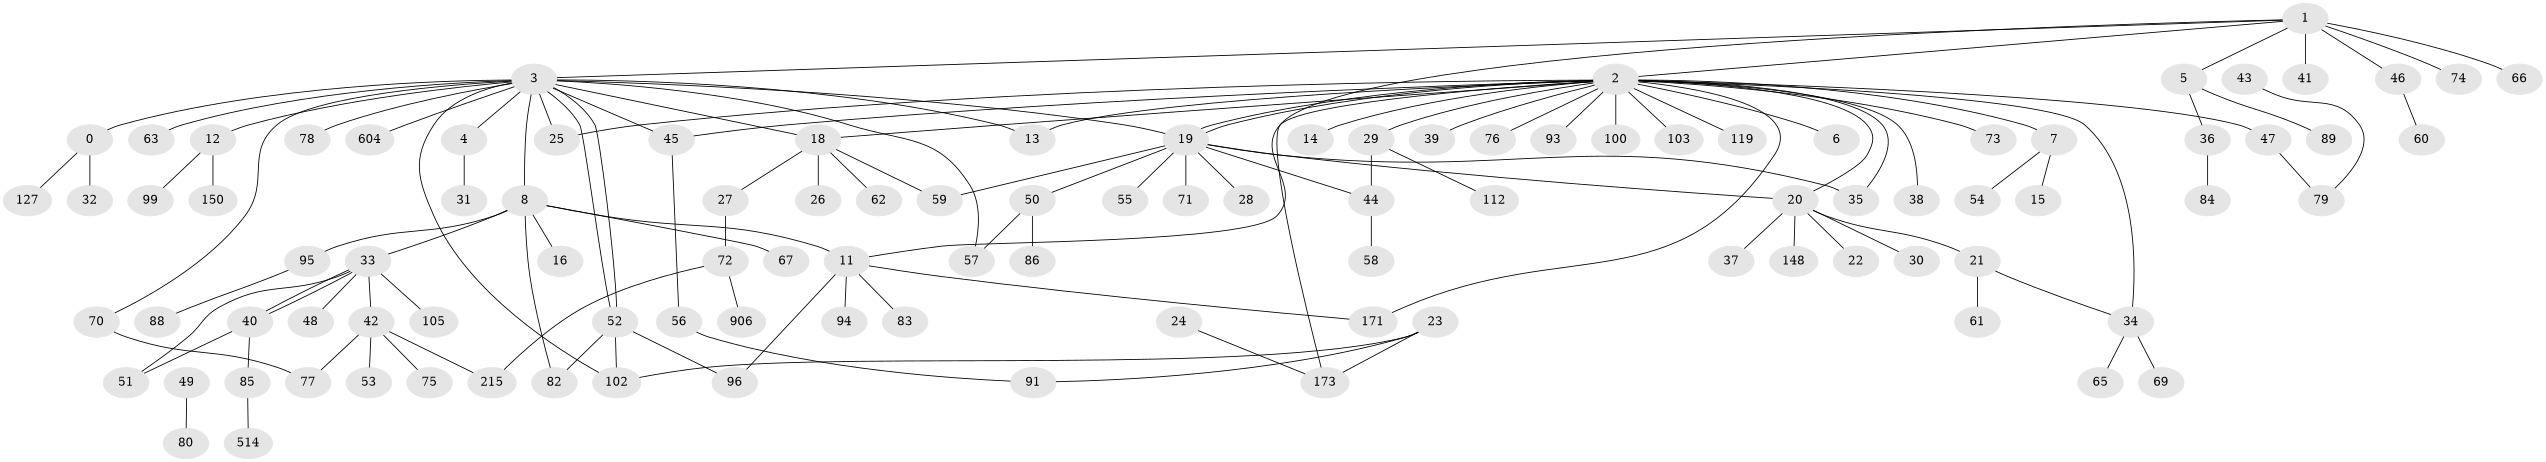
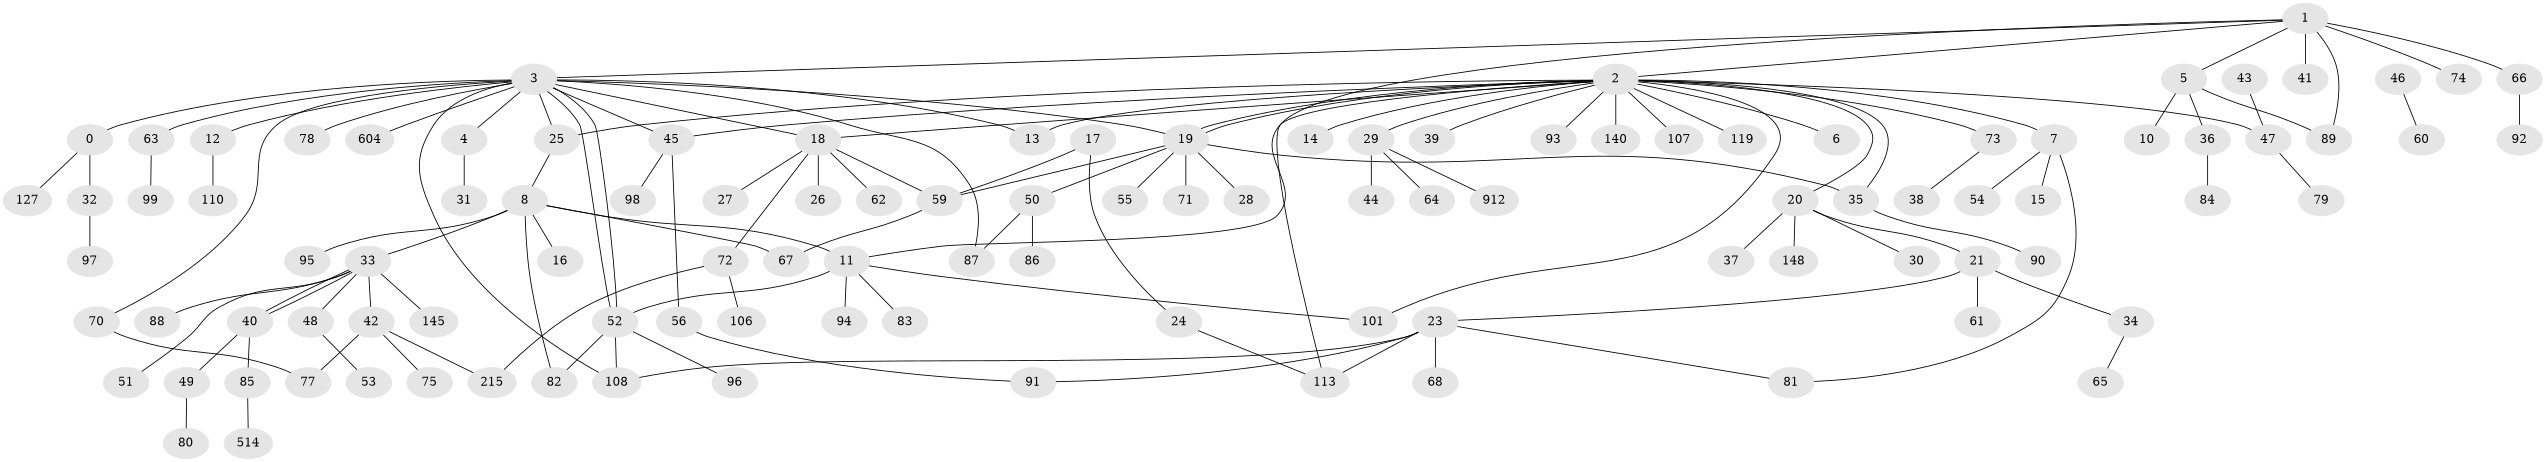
edge "1" -- "46": now "1" -- "89"
edge "2" -- "34": removed
edge "2" -- "38": now "73" -- "38"
edge "43" -- "79": now "43" -- "47"
edge "3" -- "8": now "25" -- "8"
node "17": added
node "76": removed
node "100": label "100" -> "140"
node "103": label "103" -> "107"
node "10": added
node "92": added
edge "19" -- "44": removed
edge "12" -- "99": now "63" -- "99"
edge "19" -- "20": removed
node "150": label "150" -> "110"
node "98": added
node "64": added
node "112": label "112" -> "912"
edge "59" -- "67": added
edge "27" -- "72": now "18" -- "72"
node "97": added
node "57": label "57" -> "87"
node "58": removed
node "22": removed
node "90": added
edge "95" -- "88": now "33" -- "88"
edge "21" -- "23": added
node "105": label "105" -> "145"
node "906": label "906" -> "106"
edge "11" -- "96": now "11" -- "52"
node "171": label "171" -> "101"
edge "42" -- "53": now "48" -- "53"
edge "40" -- "51": now "40" -- "49"
node "102": label "102" -> "108"
node "173": label "173" -> "113"
node "68": added
node "81": added
node "69": removed
